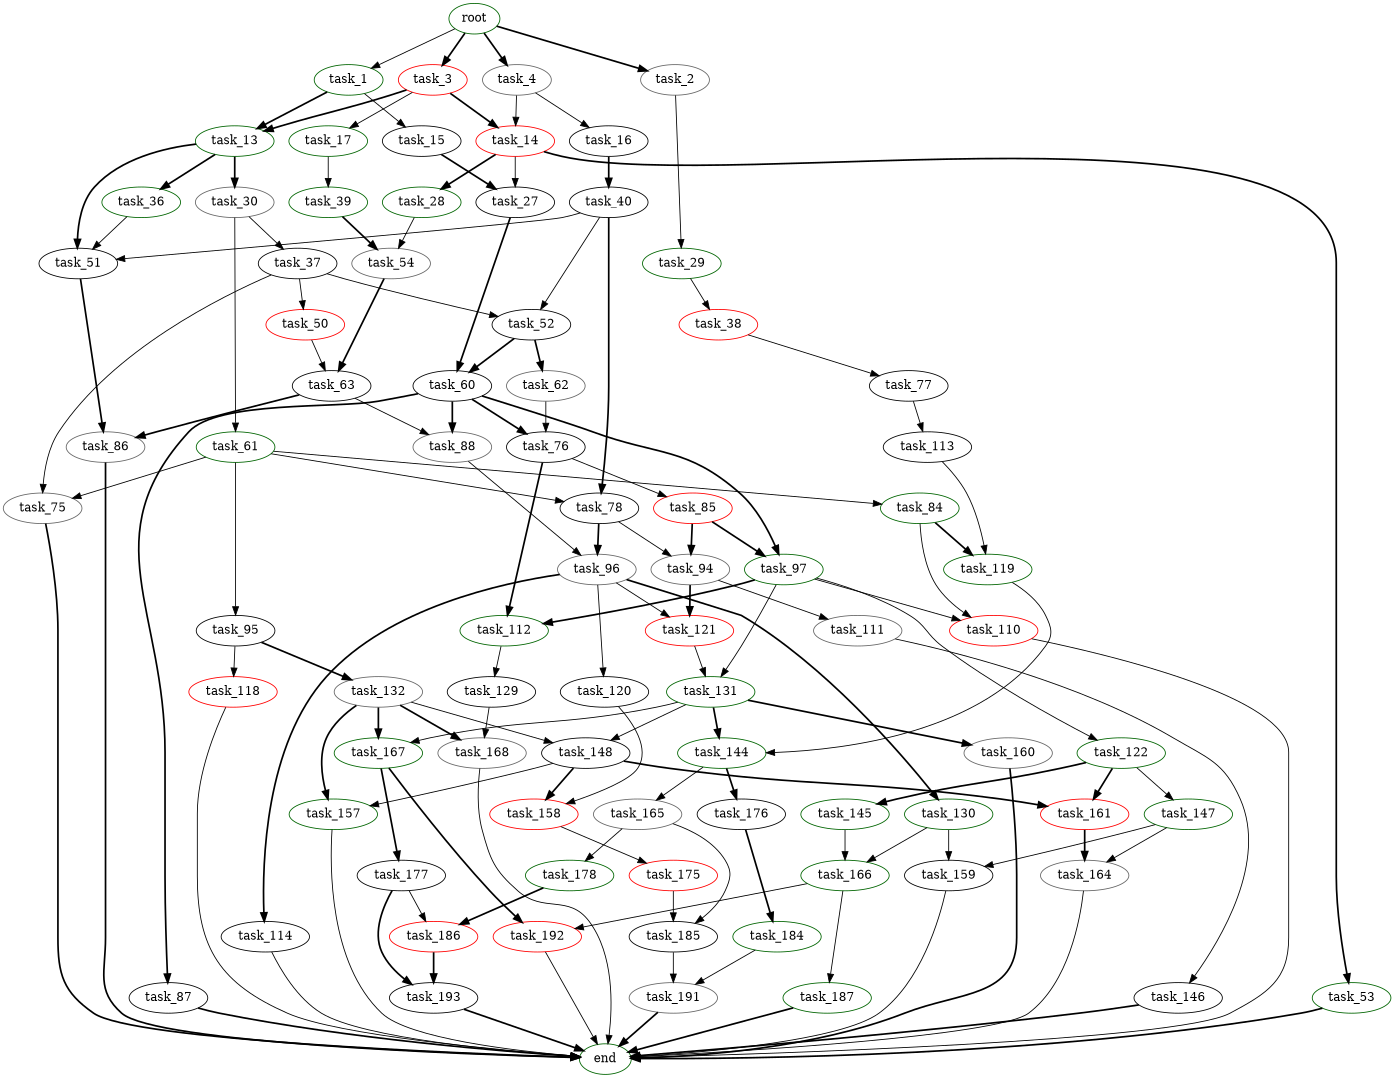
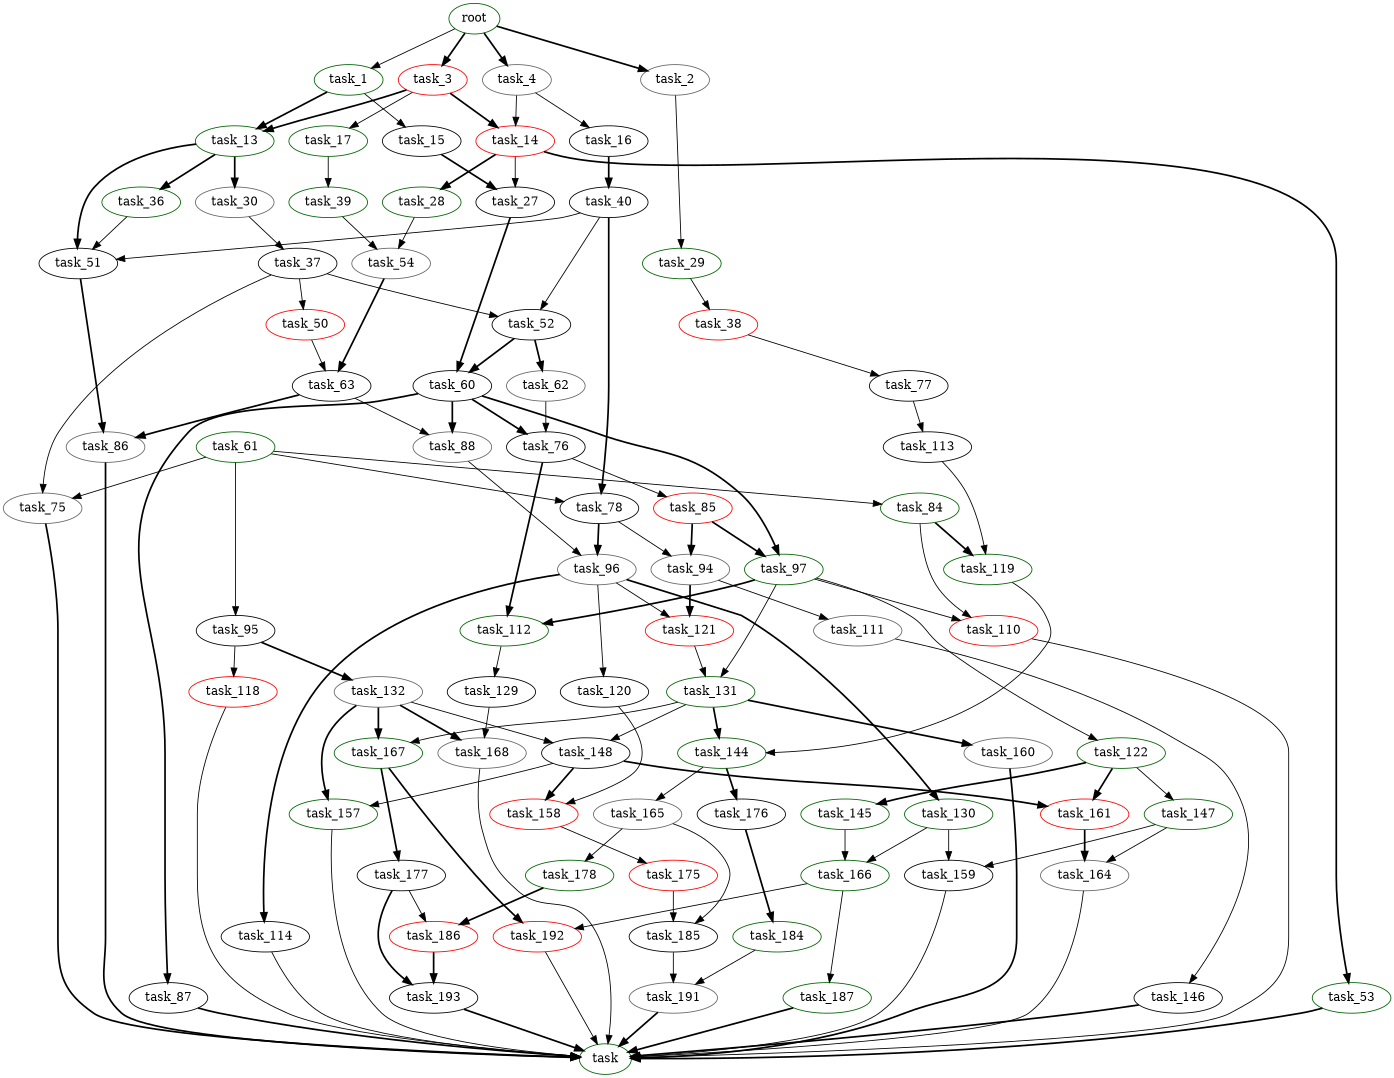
edge "task_39" -> "task_54": style bold -> solid
edge "task_30" -> "task_61": removed
node "end": label "end" -> "task"
